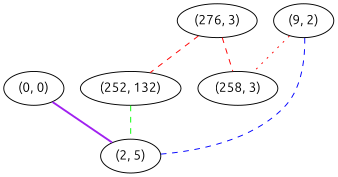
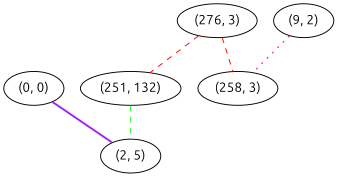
node "(252, 132)": label "(252, 132)" -> "(251, 132)"
edge "(9, 2)" -- "(2, 5)": removed
